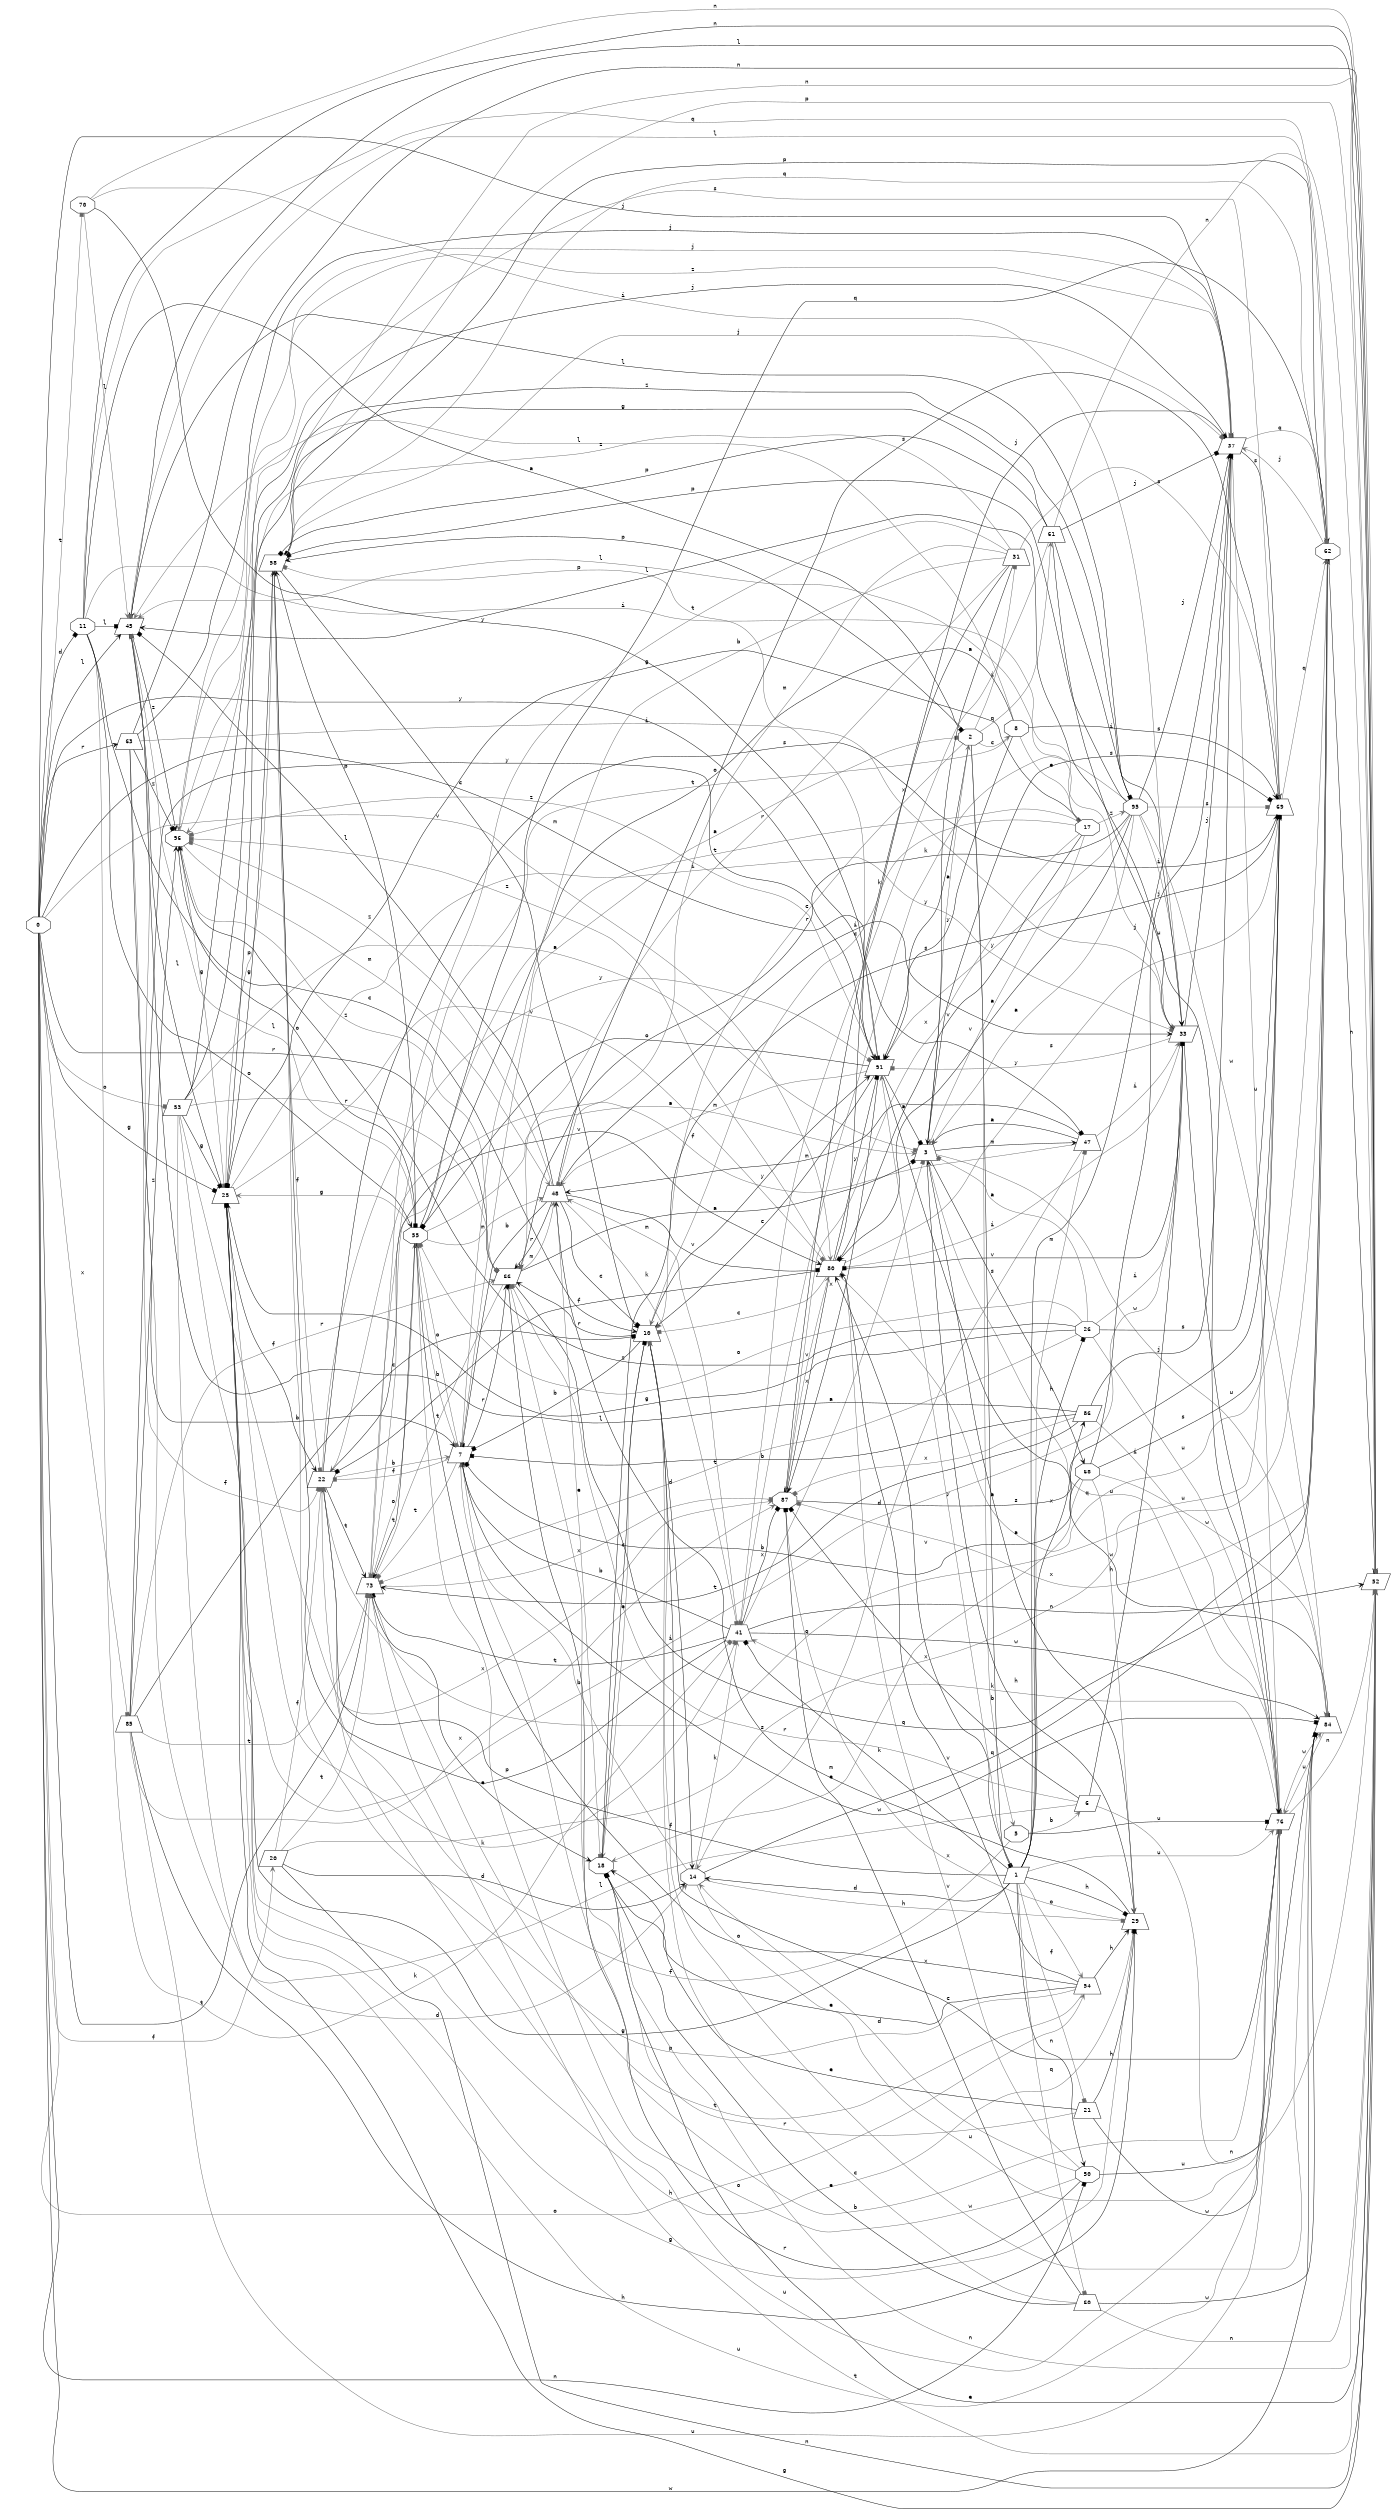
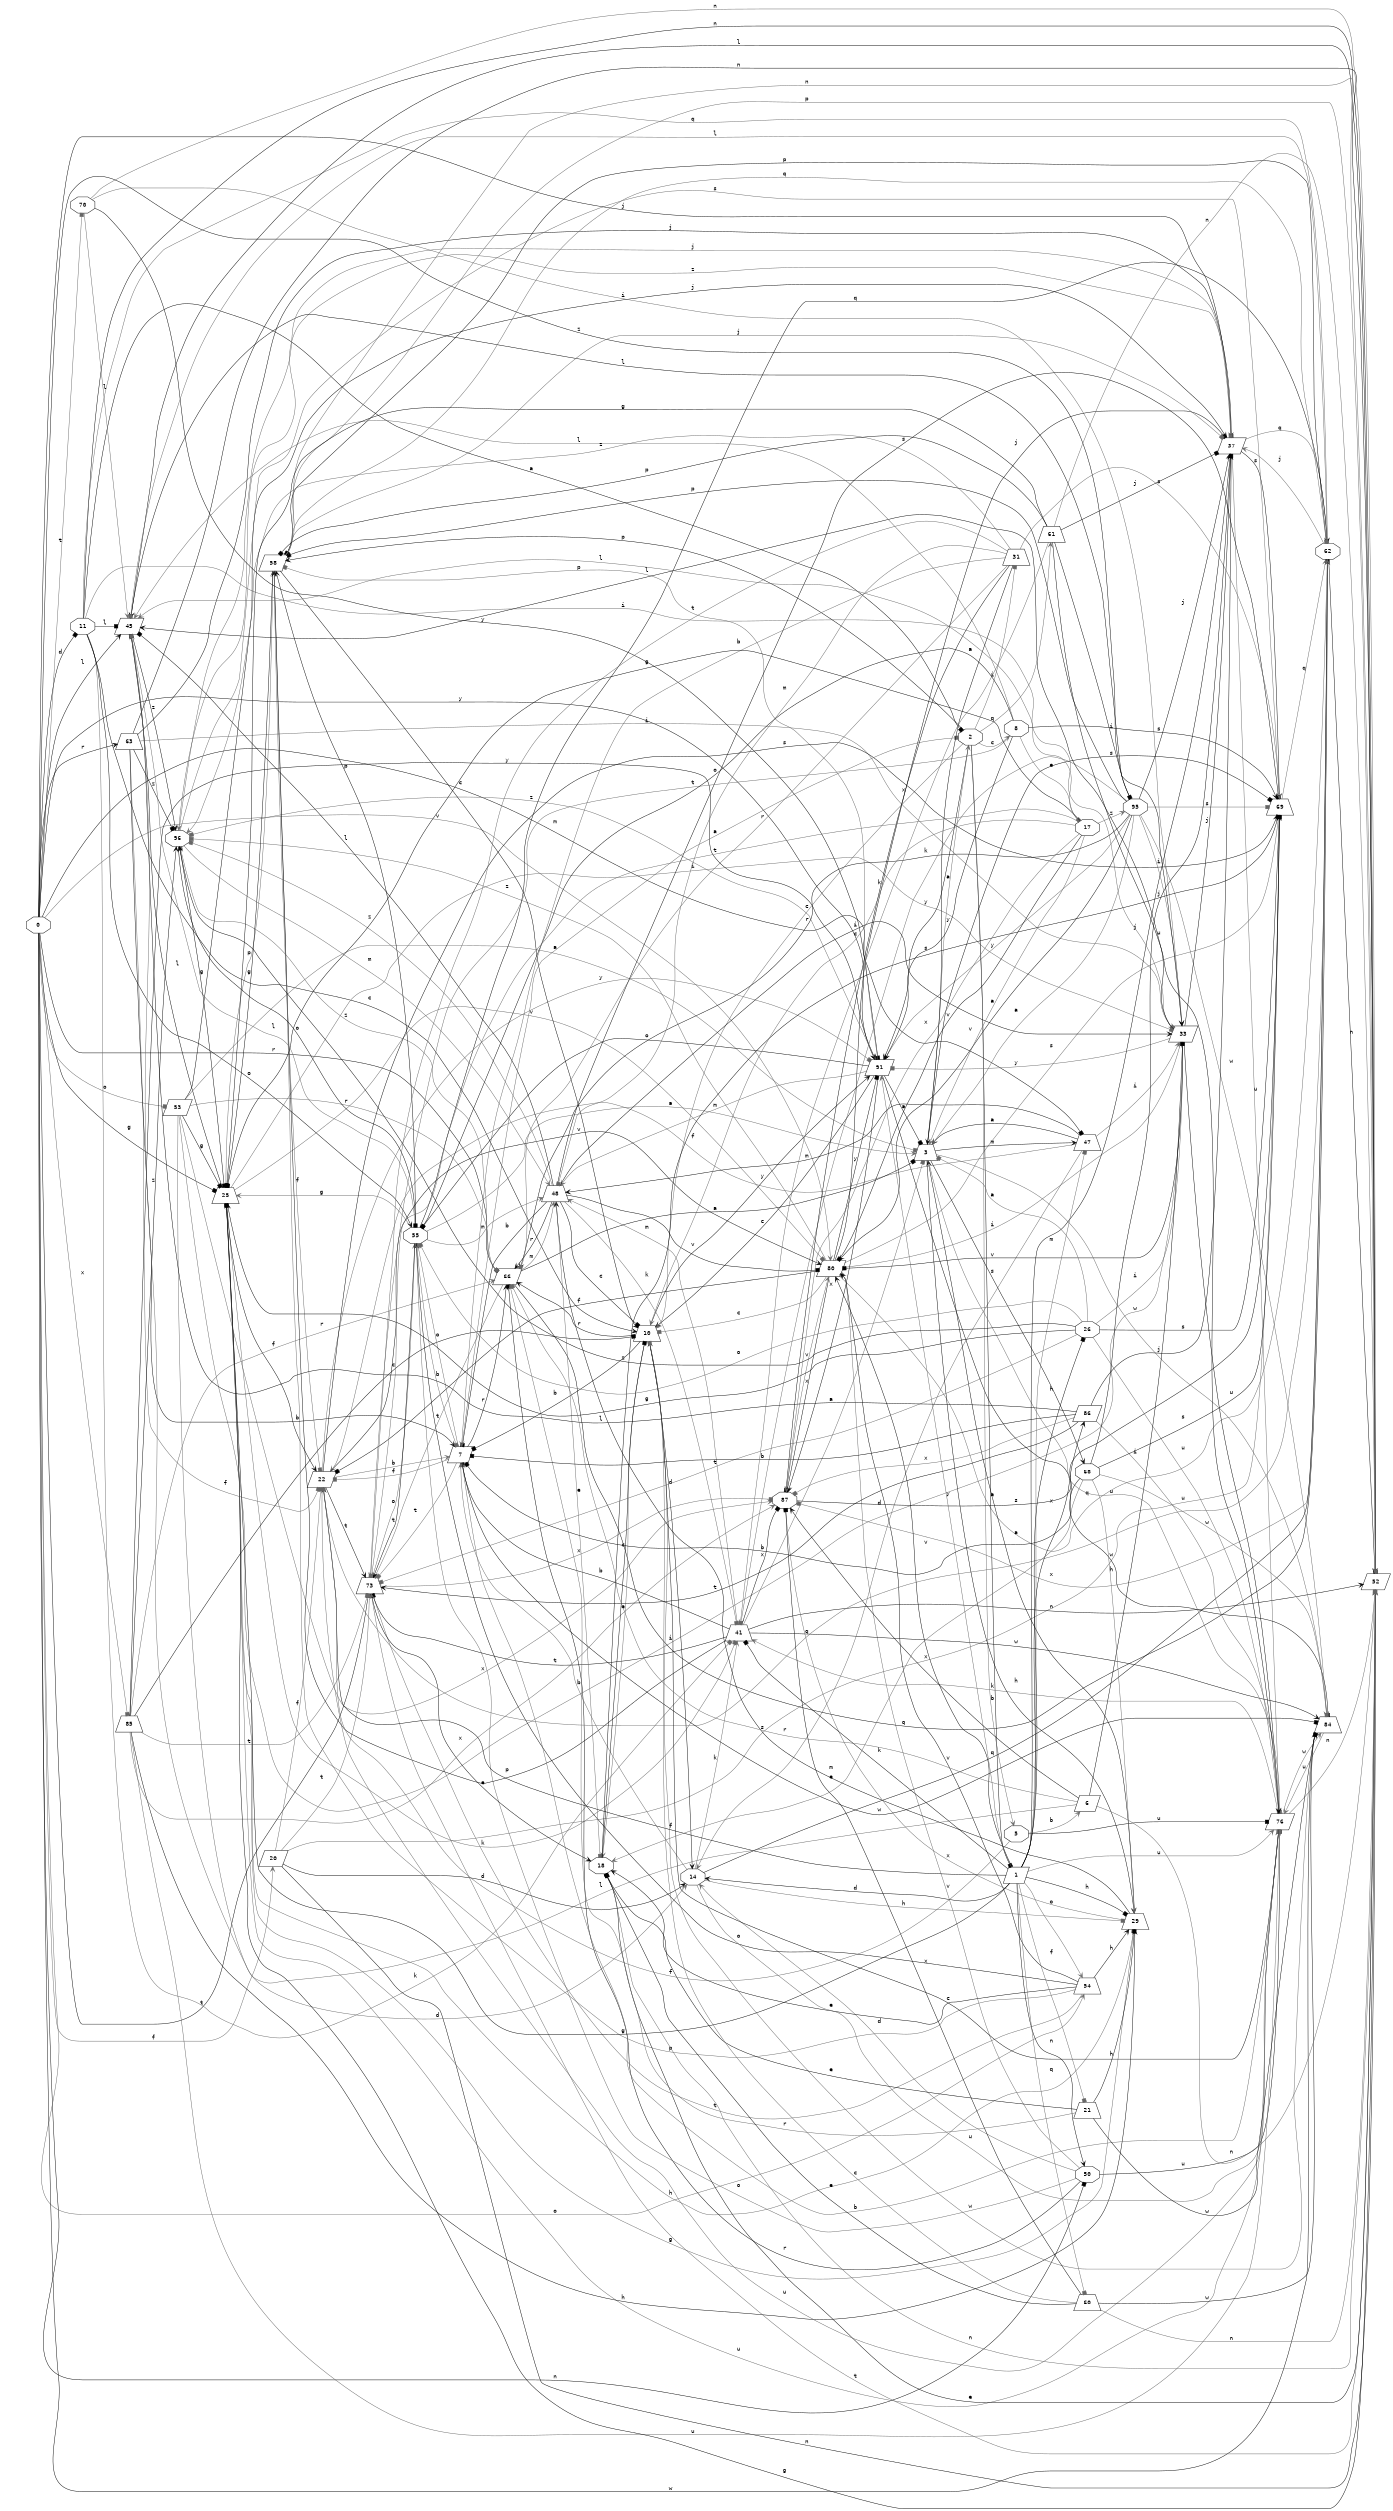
edge "53" -> "95": now "0" -> "95"
edge "96" -> "25": color gray40 -> black
edge "6" -> "87": arrowhead box -> vee
